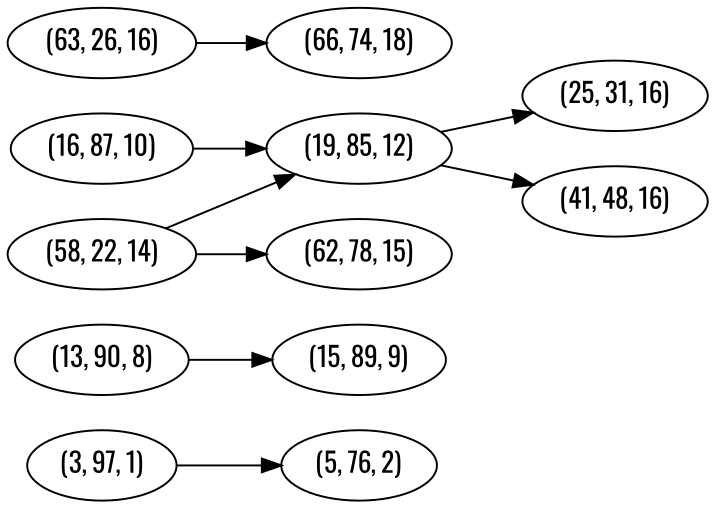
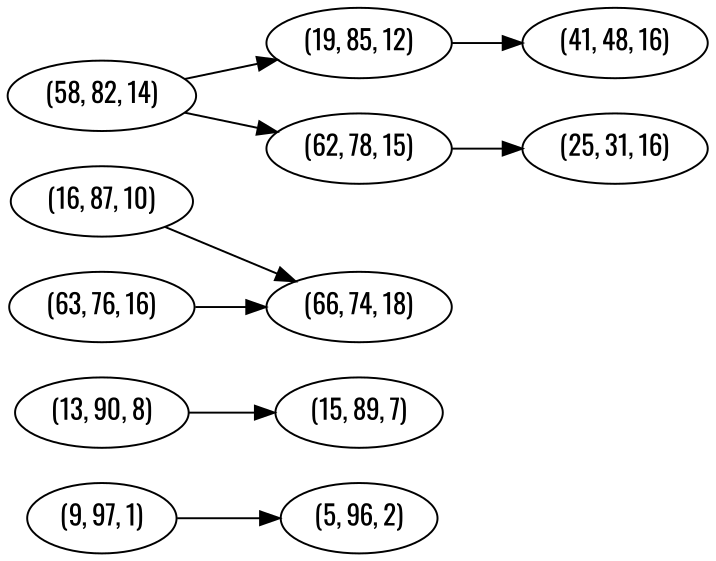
node "(63, 26, 16)": label "(63, 26, 16)" -> "(63, 76, 16)"
edge "(19, 85, 12)" -> "(25, 31, 16)": now "(62, 78, 15)" -> "(25, 31, 16)"
edge "(16, 87, 10)" -> "(19, 85, 12)": now "(16, 87, 10)" -> "(66, 74, 18)"
node "(58, 22, 14)": label "(58, 22, 14)" -> "(58, 82, 14)"
node "(15, 89, 9)": label "(15, 89, 9)" -> "(15, 89, 7)"
node "(3, 97, 1)": label "(3, 97, 1)" -> "(9, 97, 1)"
node "(5, 76, 2)": label "(5, 76, 2)" -> "(5, 96, 2)"
